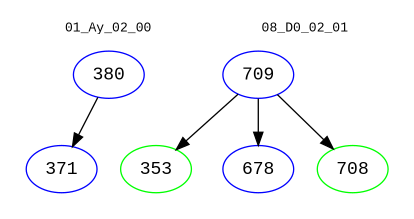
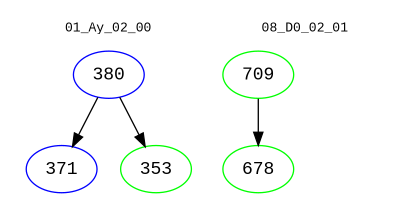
node "709": color blue -> green
edge "709" -> "353": now "380" -> "353"
node "678": color blue -> green
node "708": removed
